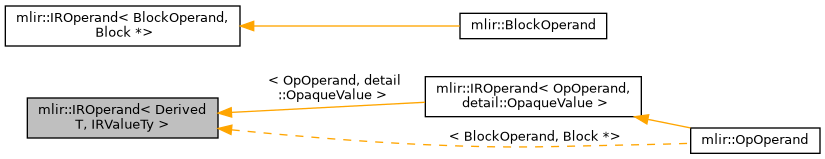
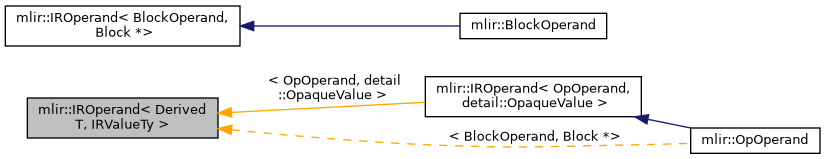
edge "mlir::BlockOperand" -> "mlir::IROperand< BlockOperand, Block *>": color orange -> midnightblue
edge "mlir::OpOperand" -> "mlir::IROperand< OpOperand, detail::OpaqueValue >": color orange -> midnightblue
